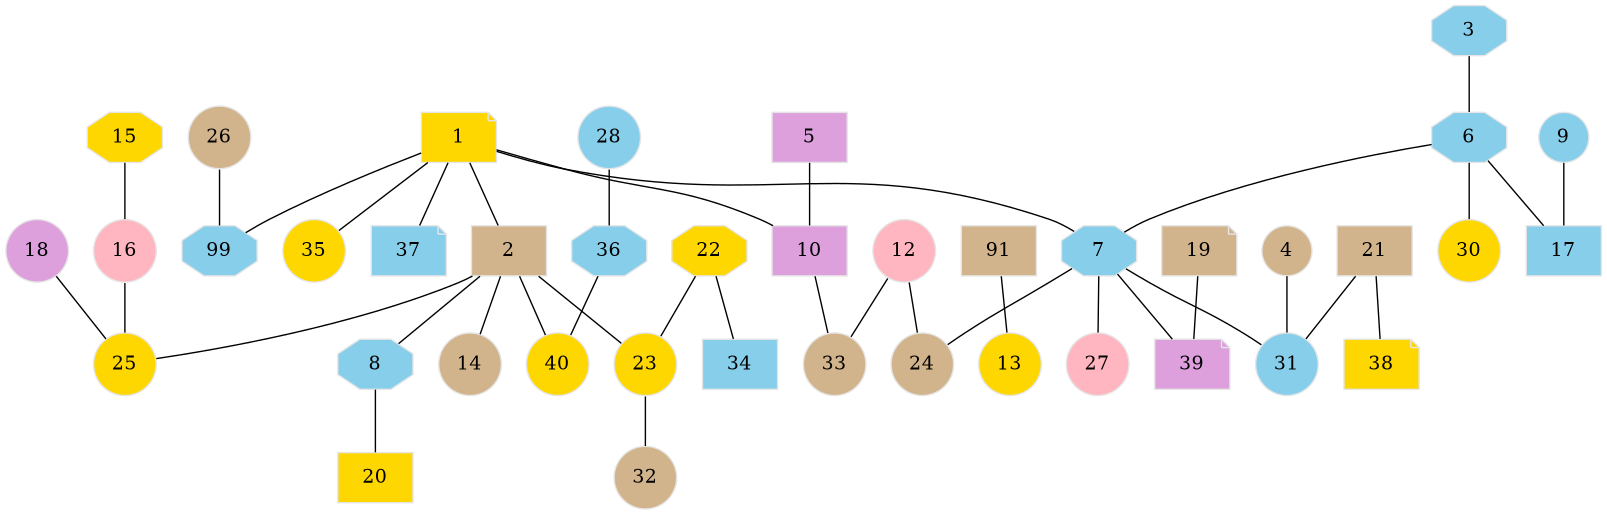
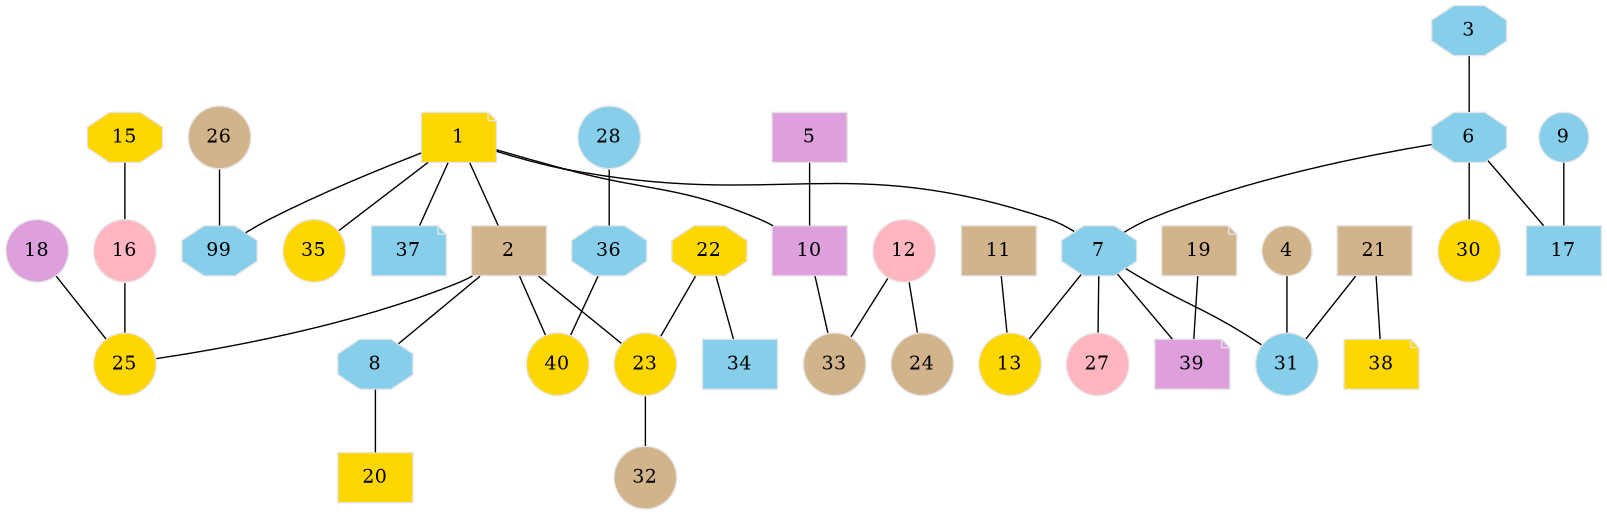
node "91": label "91" -> "11"
edge "7" -- "24": now "7" -- "13"
node "14": removed
